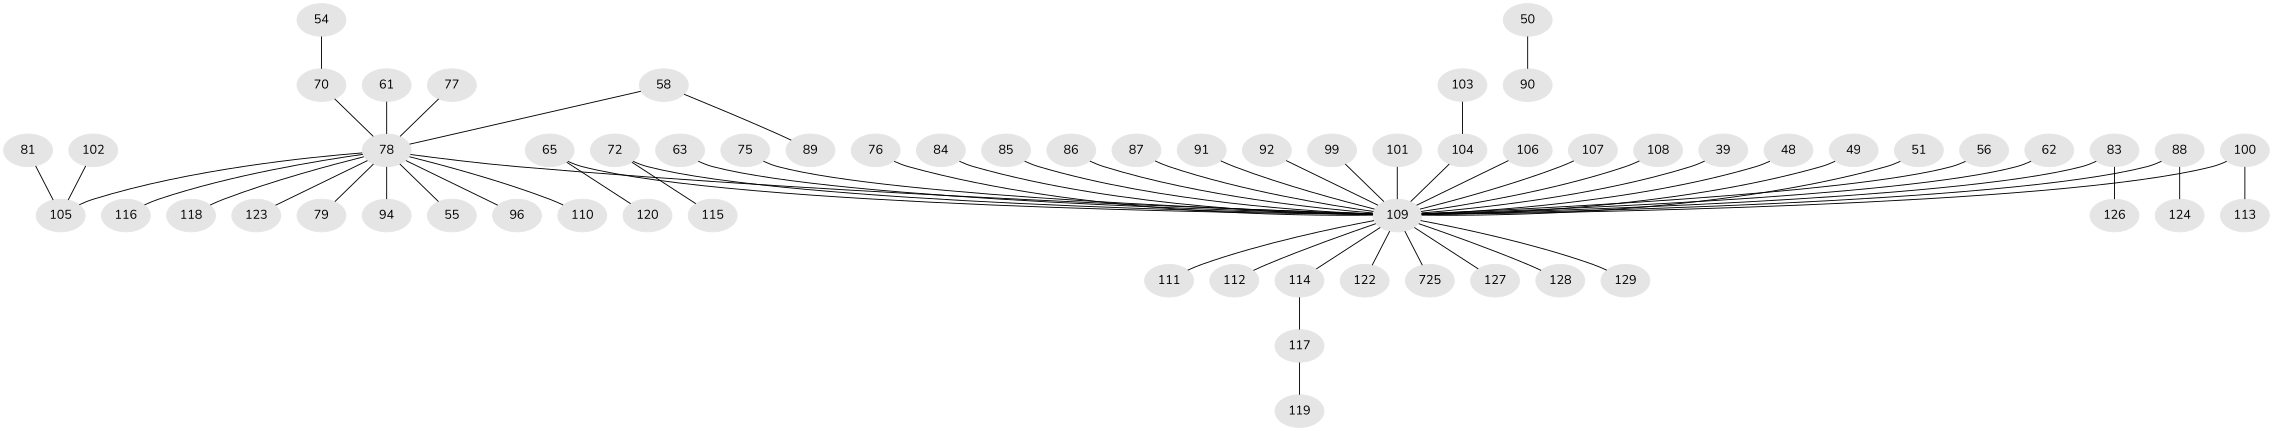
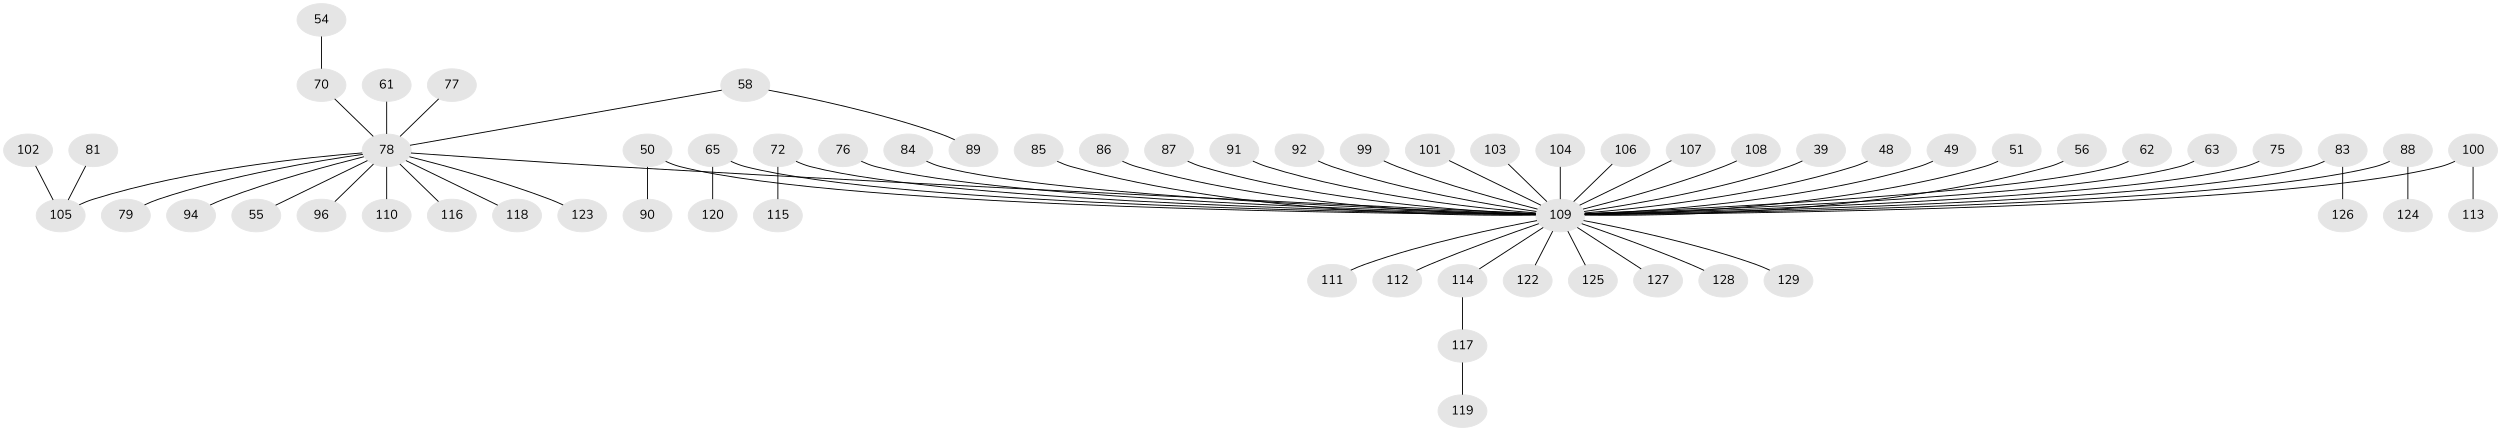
edge "103" -- "104": now "103" -- "109"
edge "50" -- "109": added
node "725": label "725" -> "125"
